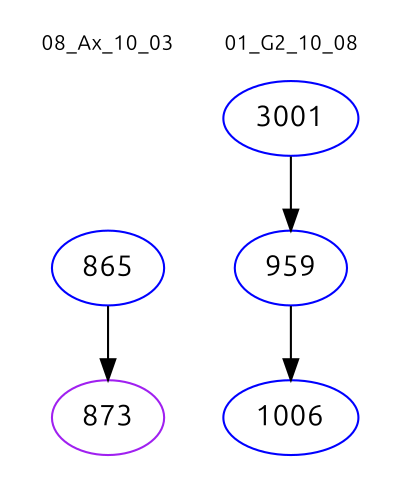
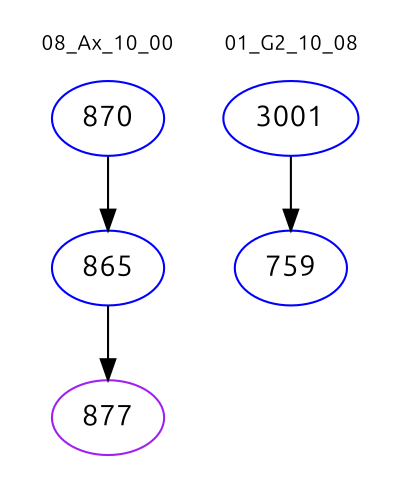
cluster "08_Ax_10_03": label "08_Ax_10_03" -> "08_Ax_10_00"
node "870": added
node "959": label "959" -> "759"
node "873": label "873" -> "877"
node "1006": removed
